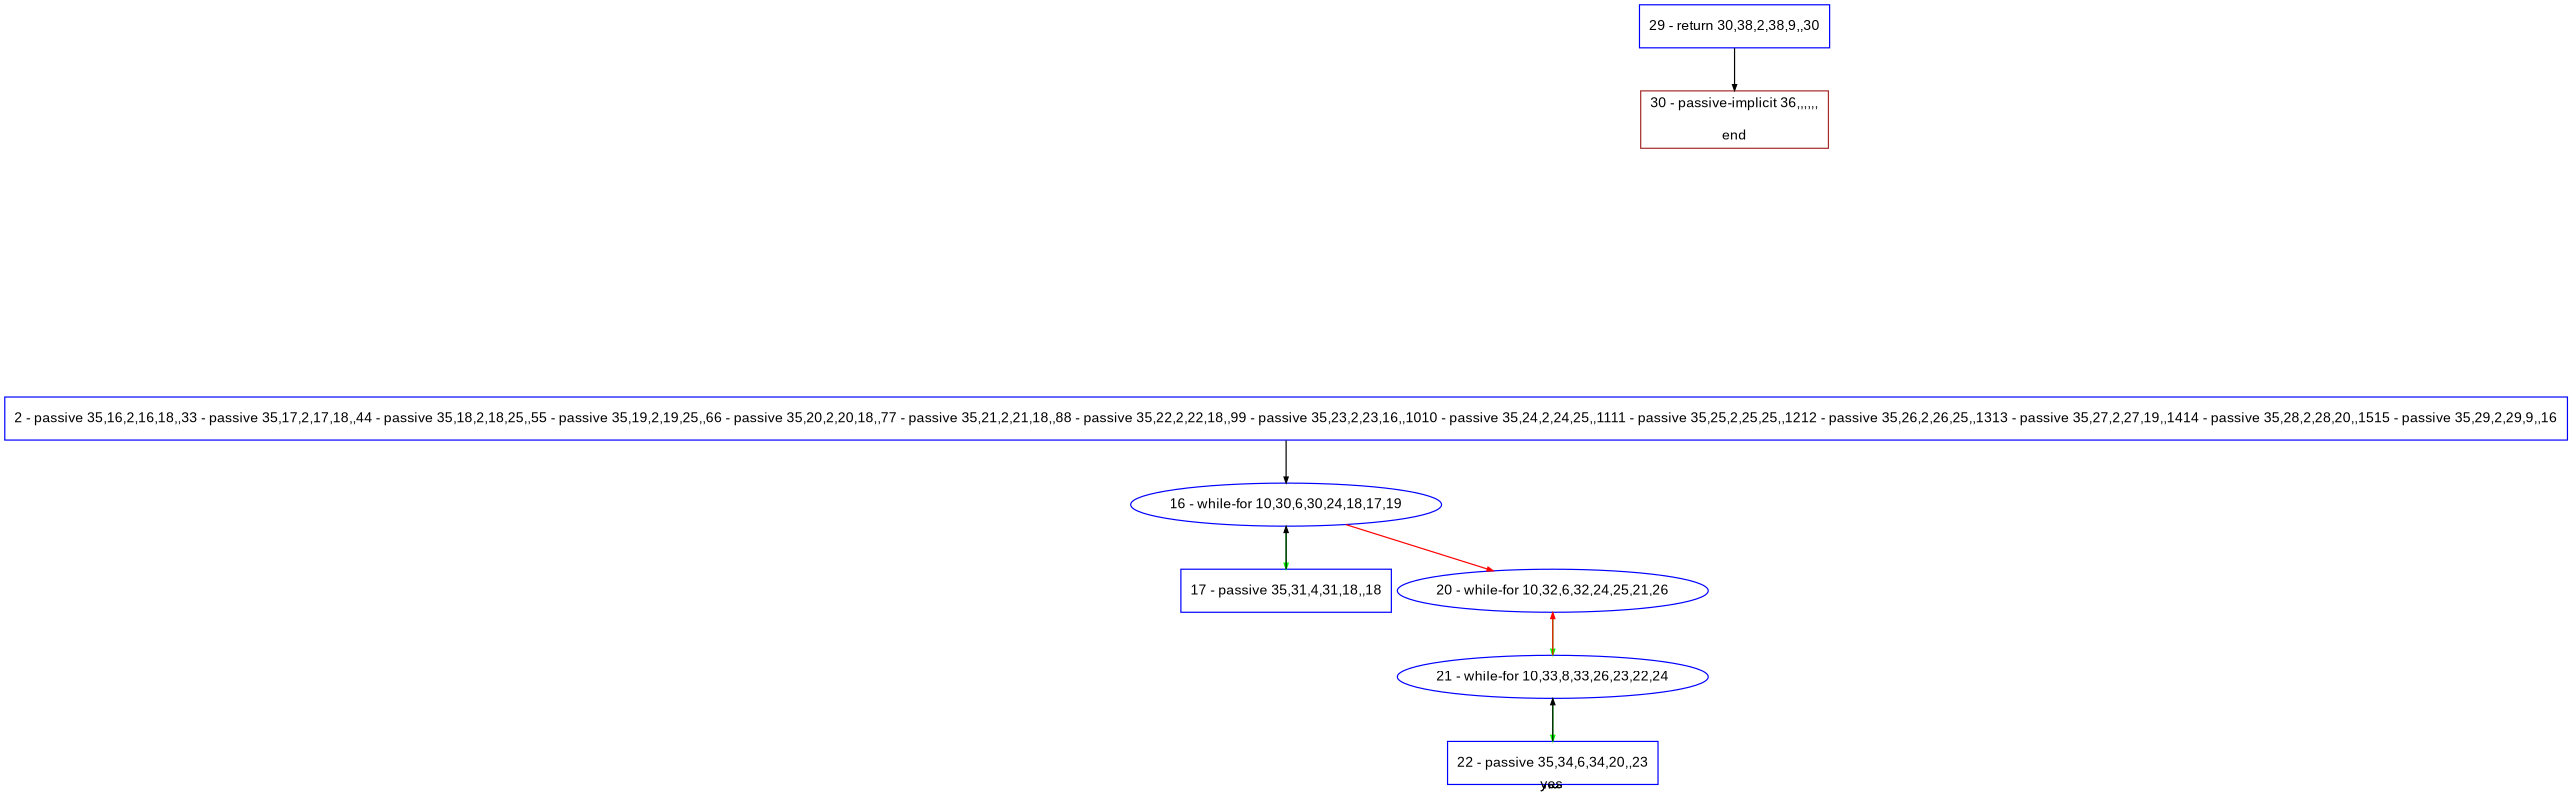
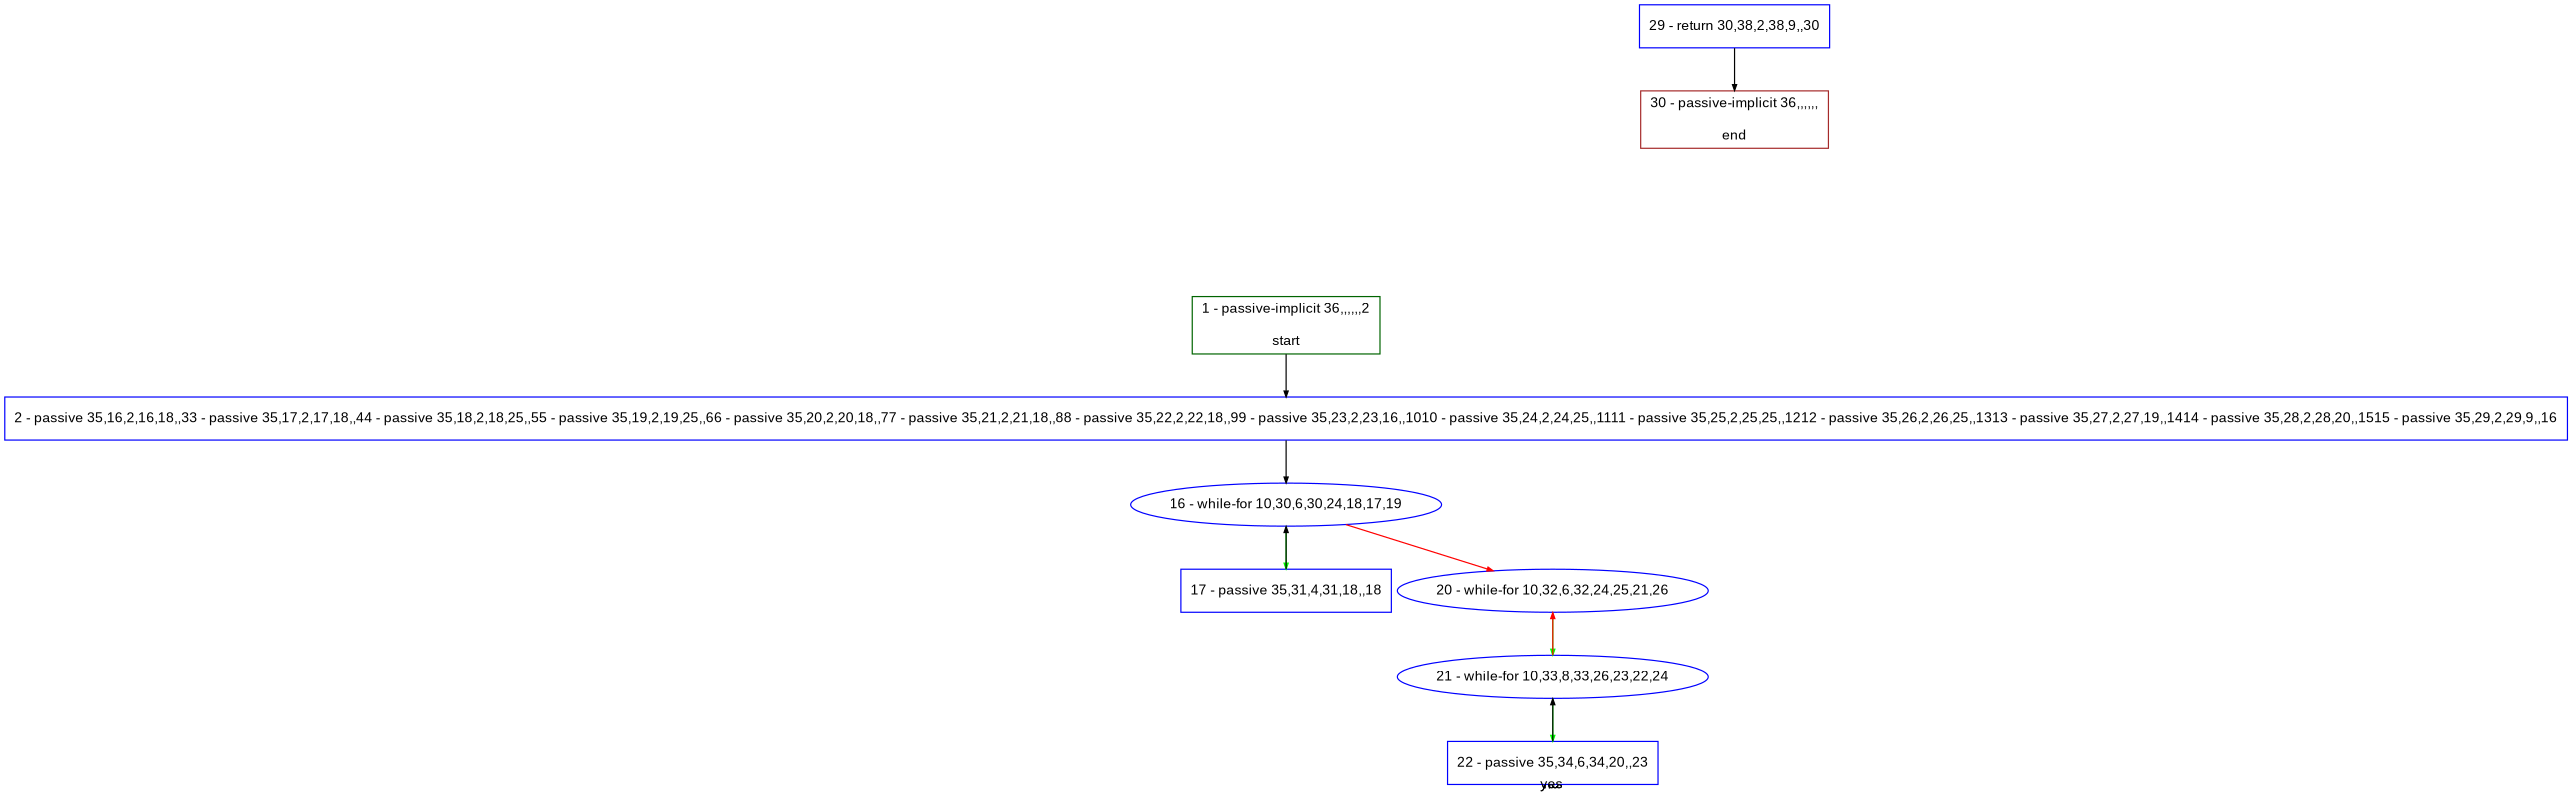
node "1 - passive-implicit 36,,,,,,2 start": added
